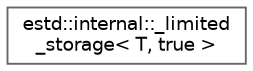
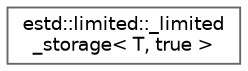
node "estd::internal::_limited _storage< T, true >": label "estd::internal::_limited _storage< T, true >" -> "estd::limited::_limited _storage< T, true >"
